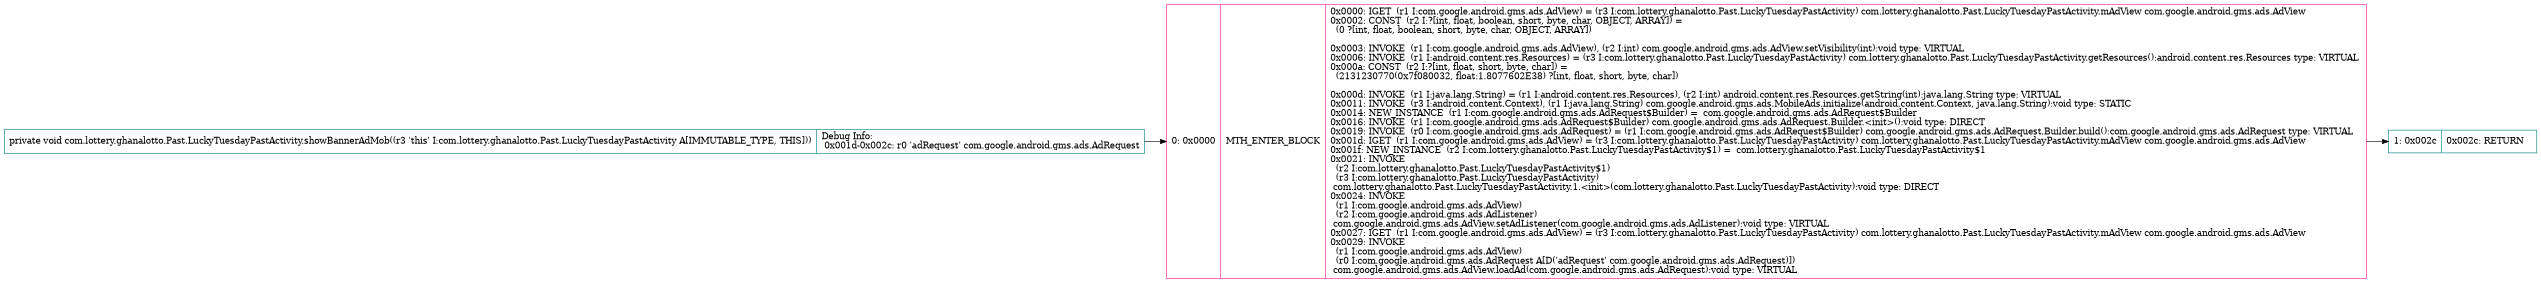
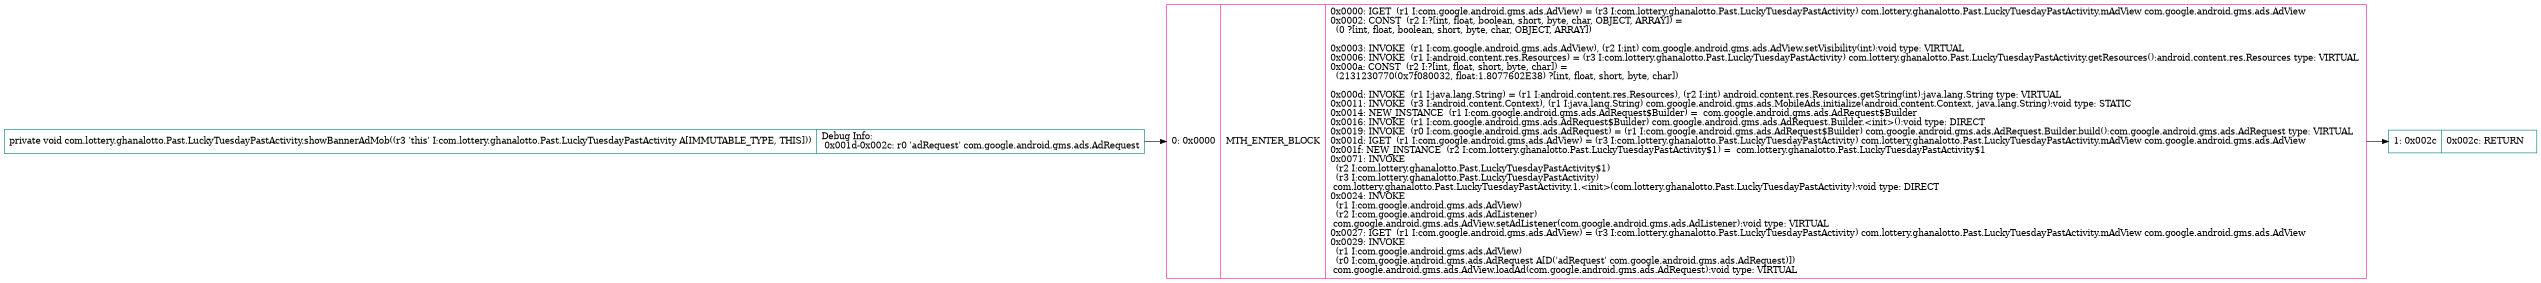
node "0: 0x0000": text "0x0021: INVOKE" -> "0x0071: INVOKE"
